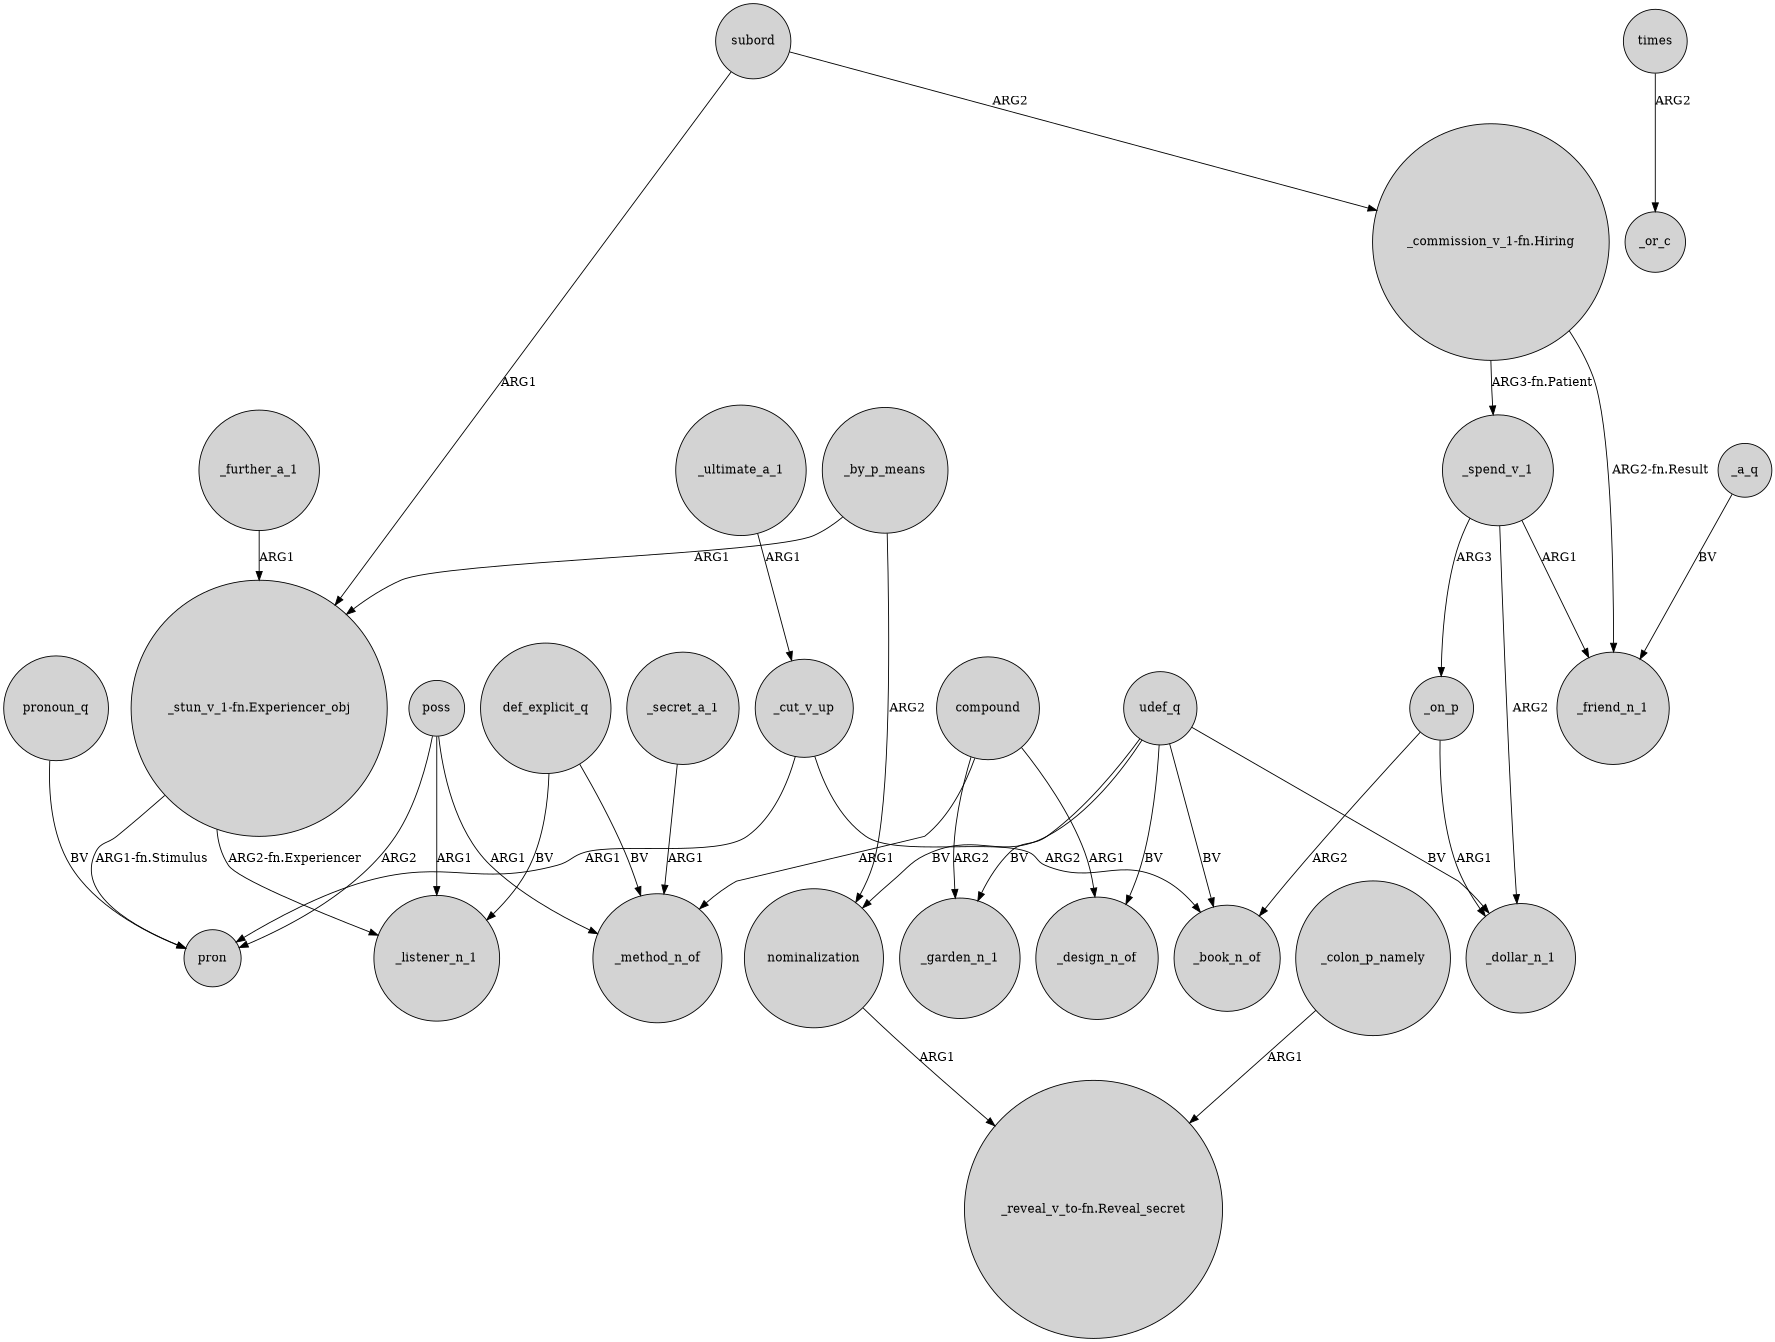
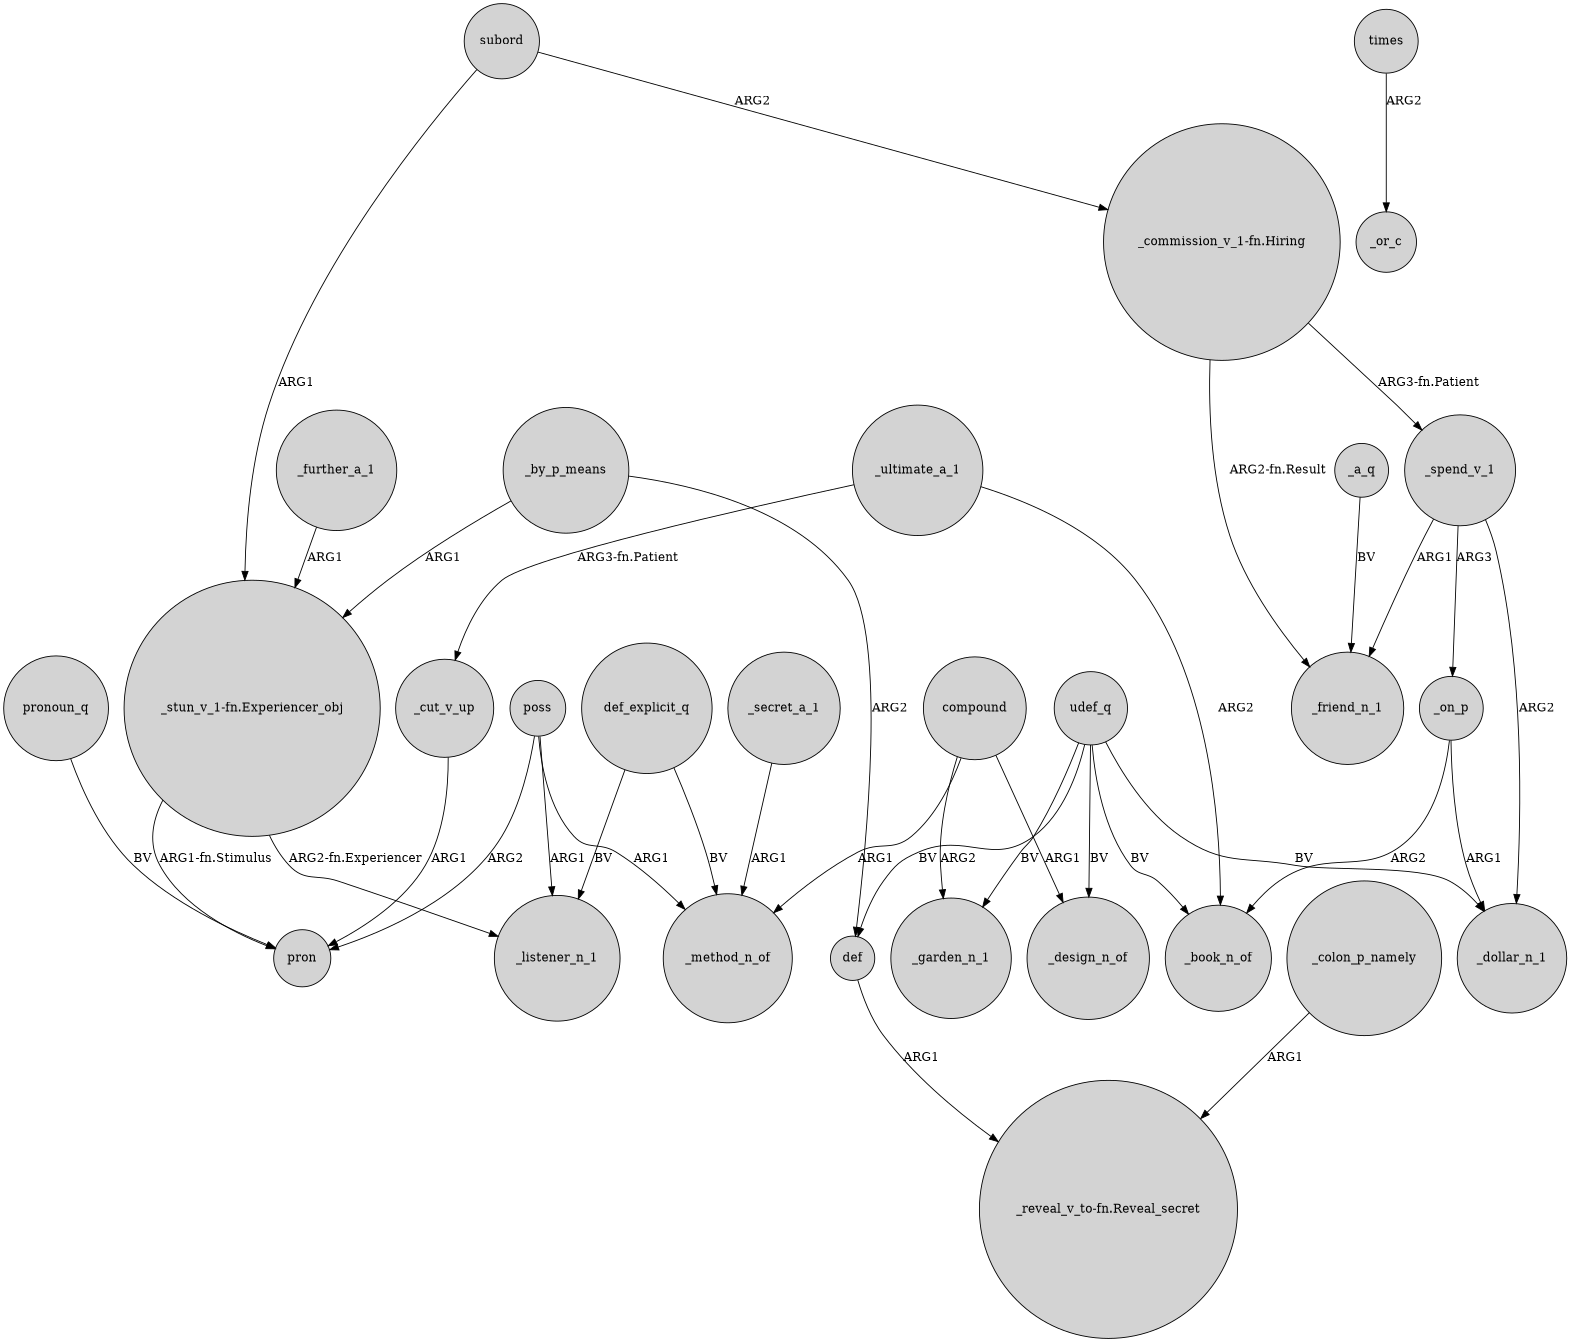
edge "_ultimate_a_1" -> "_cut_v_up": label "ARG1" -> "ARG3-fn.Patient"
edge "_cut_v_up" -> "_book_n_of": now "_ultimate_a_1" -> "_book_n_of"
node "nominalization": label "nominalization" -> "def"
